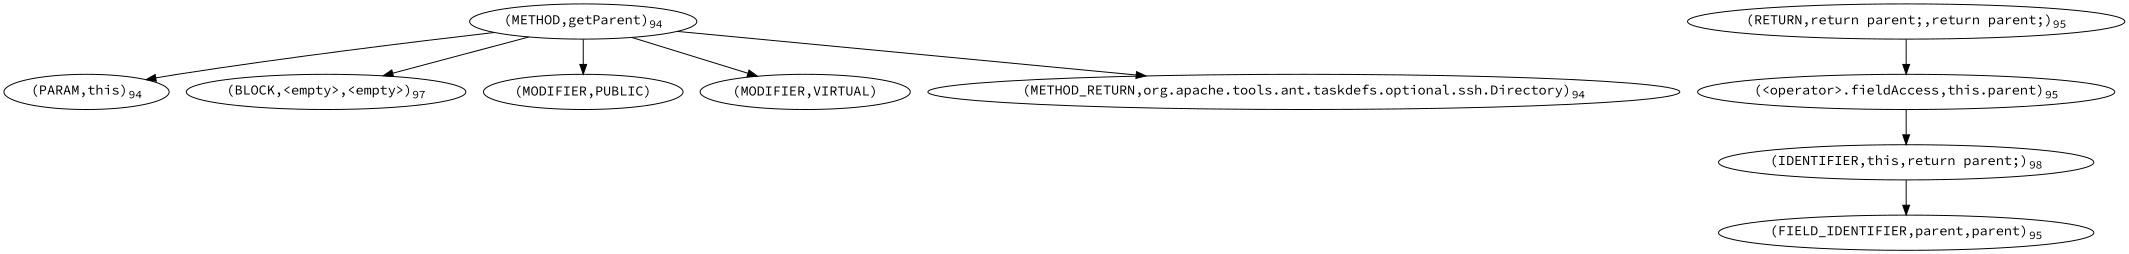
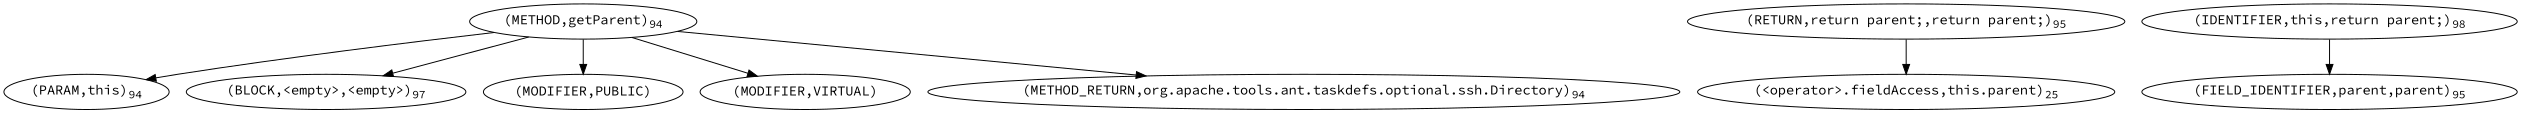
node "(<operator>.fieldAccess,this.parent)": text "95" -> "25"
edge "(<operator>.fieldAccess,this.parent)" -> "(IDENTIFIER,this,return parent;)": removed
